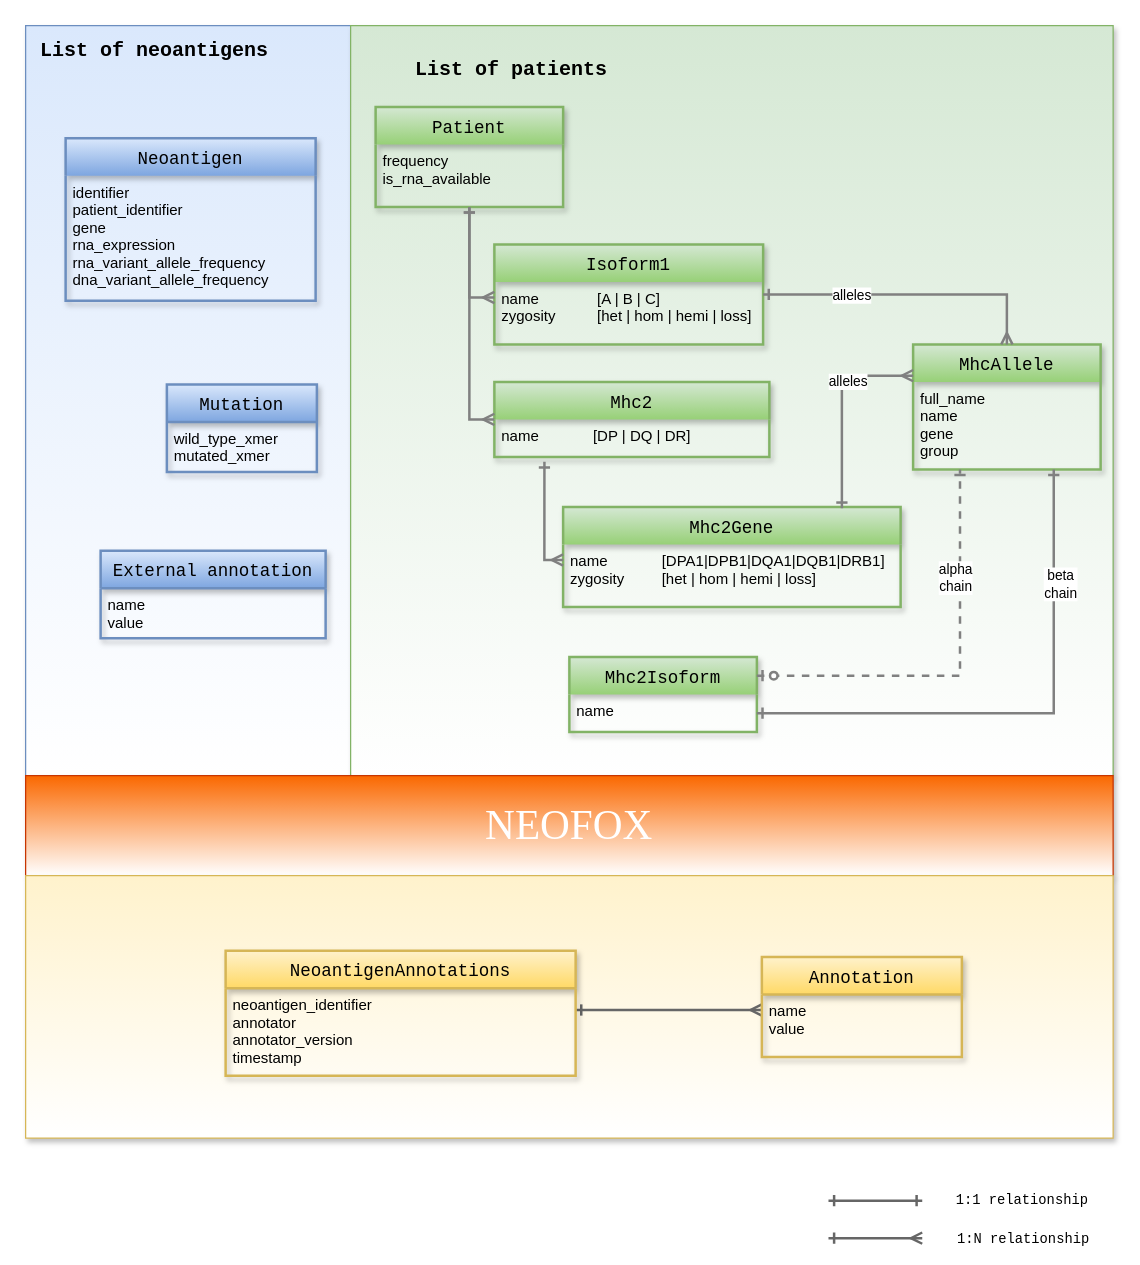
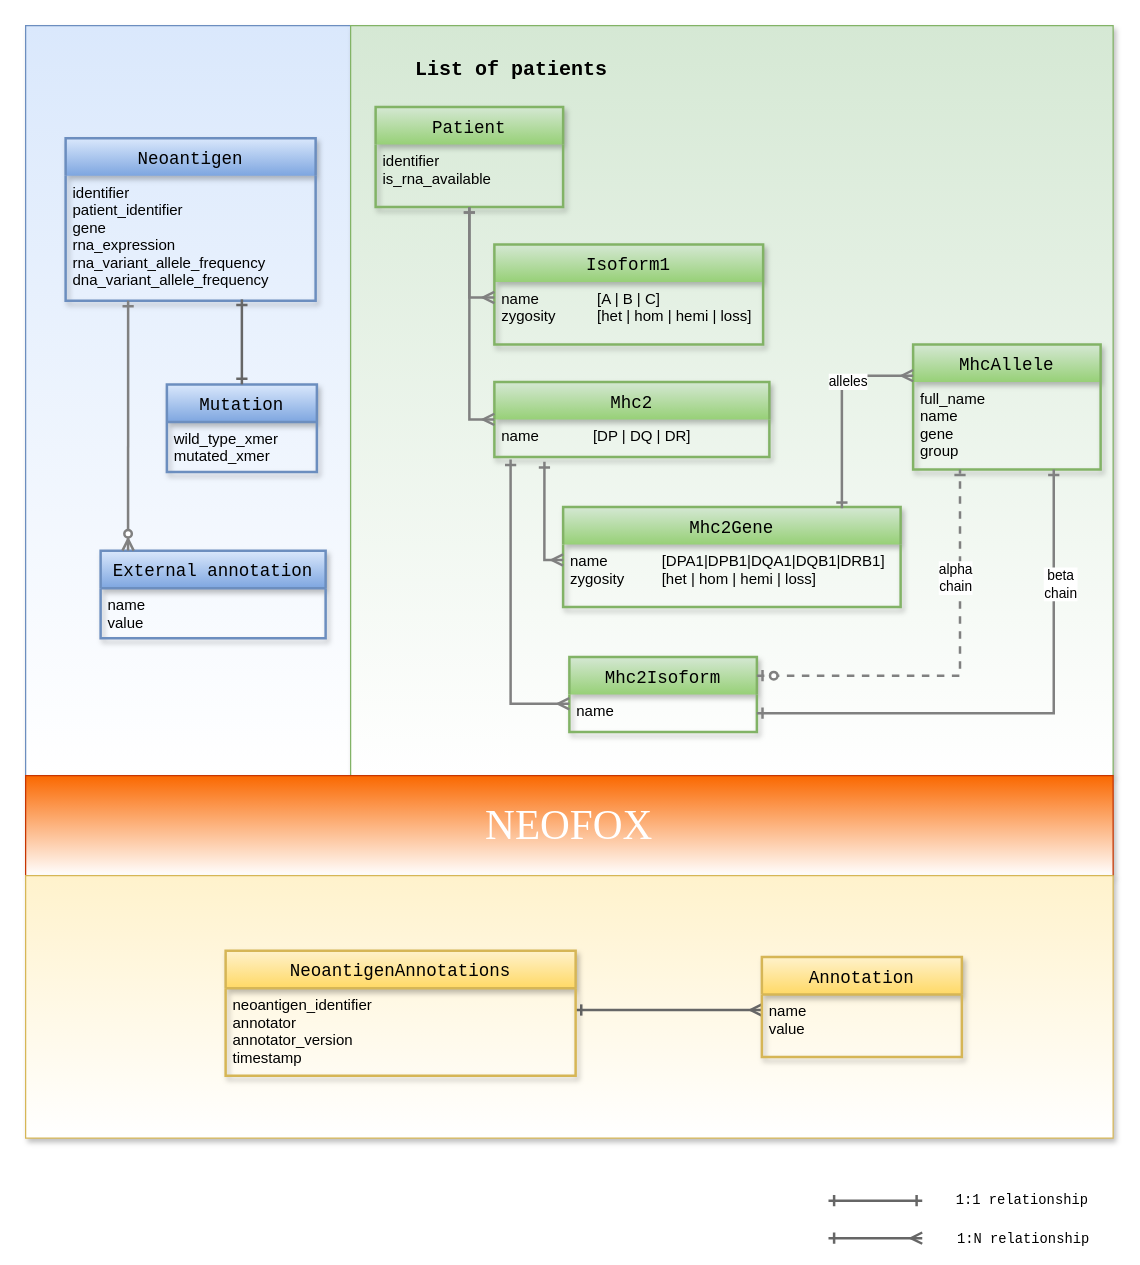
node "List of neoantigens": removed
node "frequency is_rna_available": label "frequency is_rna_available" -> "identifier is_rna_available"
edge "name [A | B | C] zygosity [het | hom | hemi | loss]" -- "MhcAllele": removed, label "alleles"
edge "identifier patient_identifier gene rna_expression rna_variant_allele_frequency dna_variant_allele_frequency" -- "Mutation": added
edge "Neoantigen" -- "External annotation": added
edge "name [DP | DQ | DR]" -- "name": added
